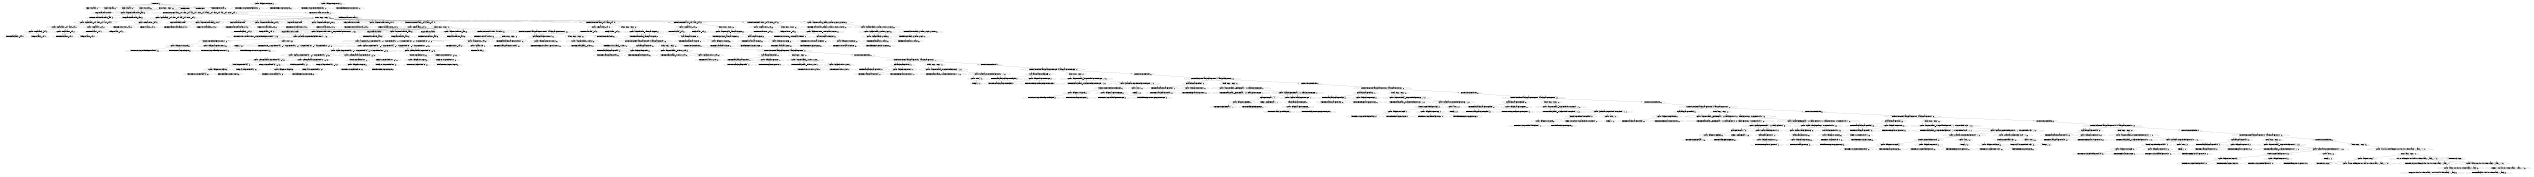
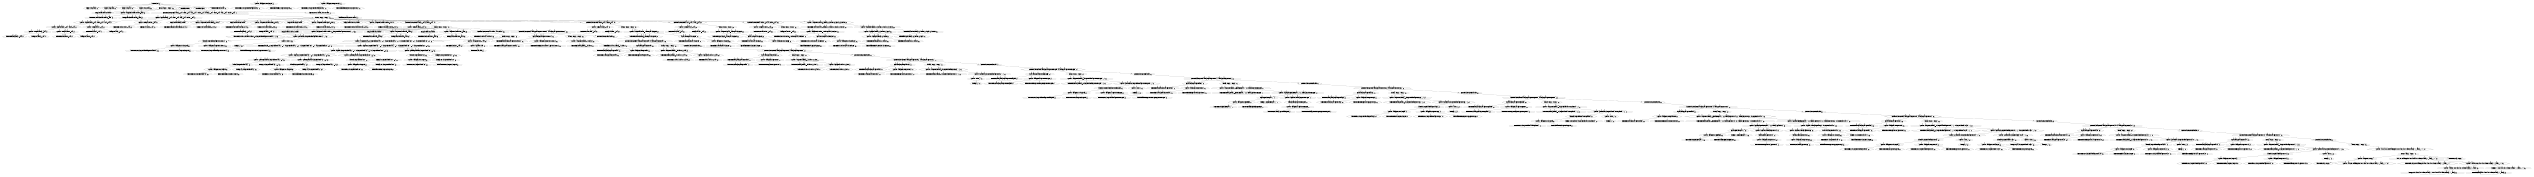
node "(IDENTIFIER,Os,arch.equals(OS_ARCH))": removed
node "(IDENTIFIER,isWindows,isWindows && is9x)": added
